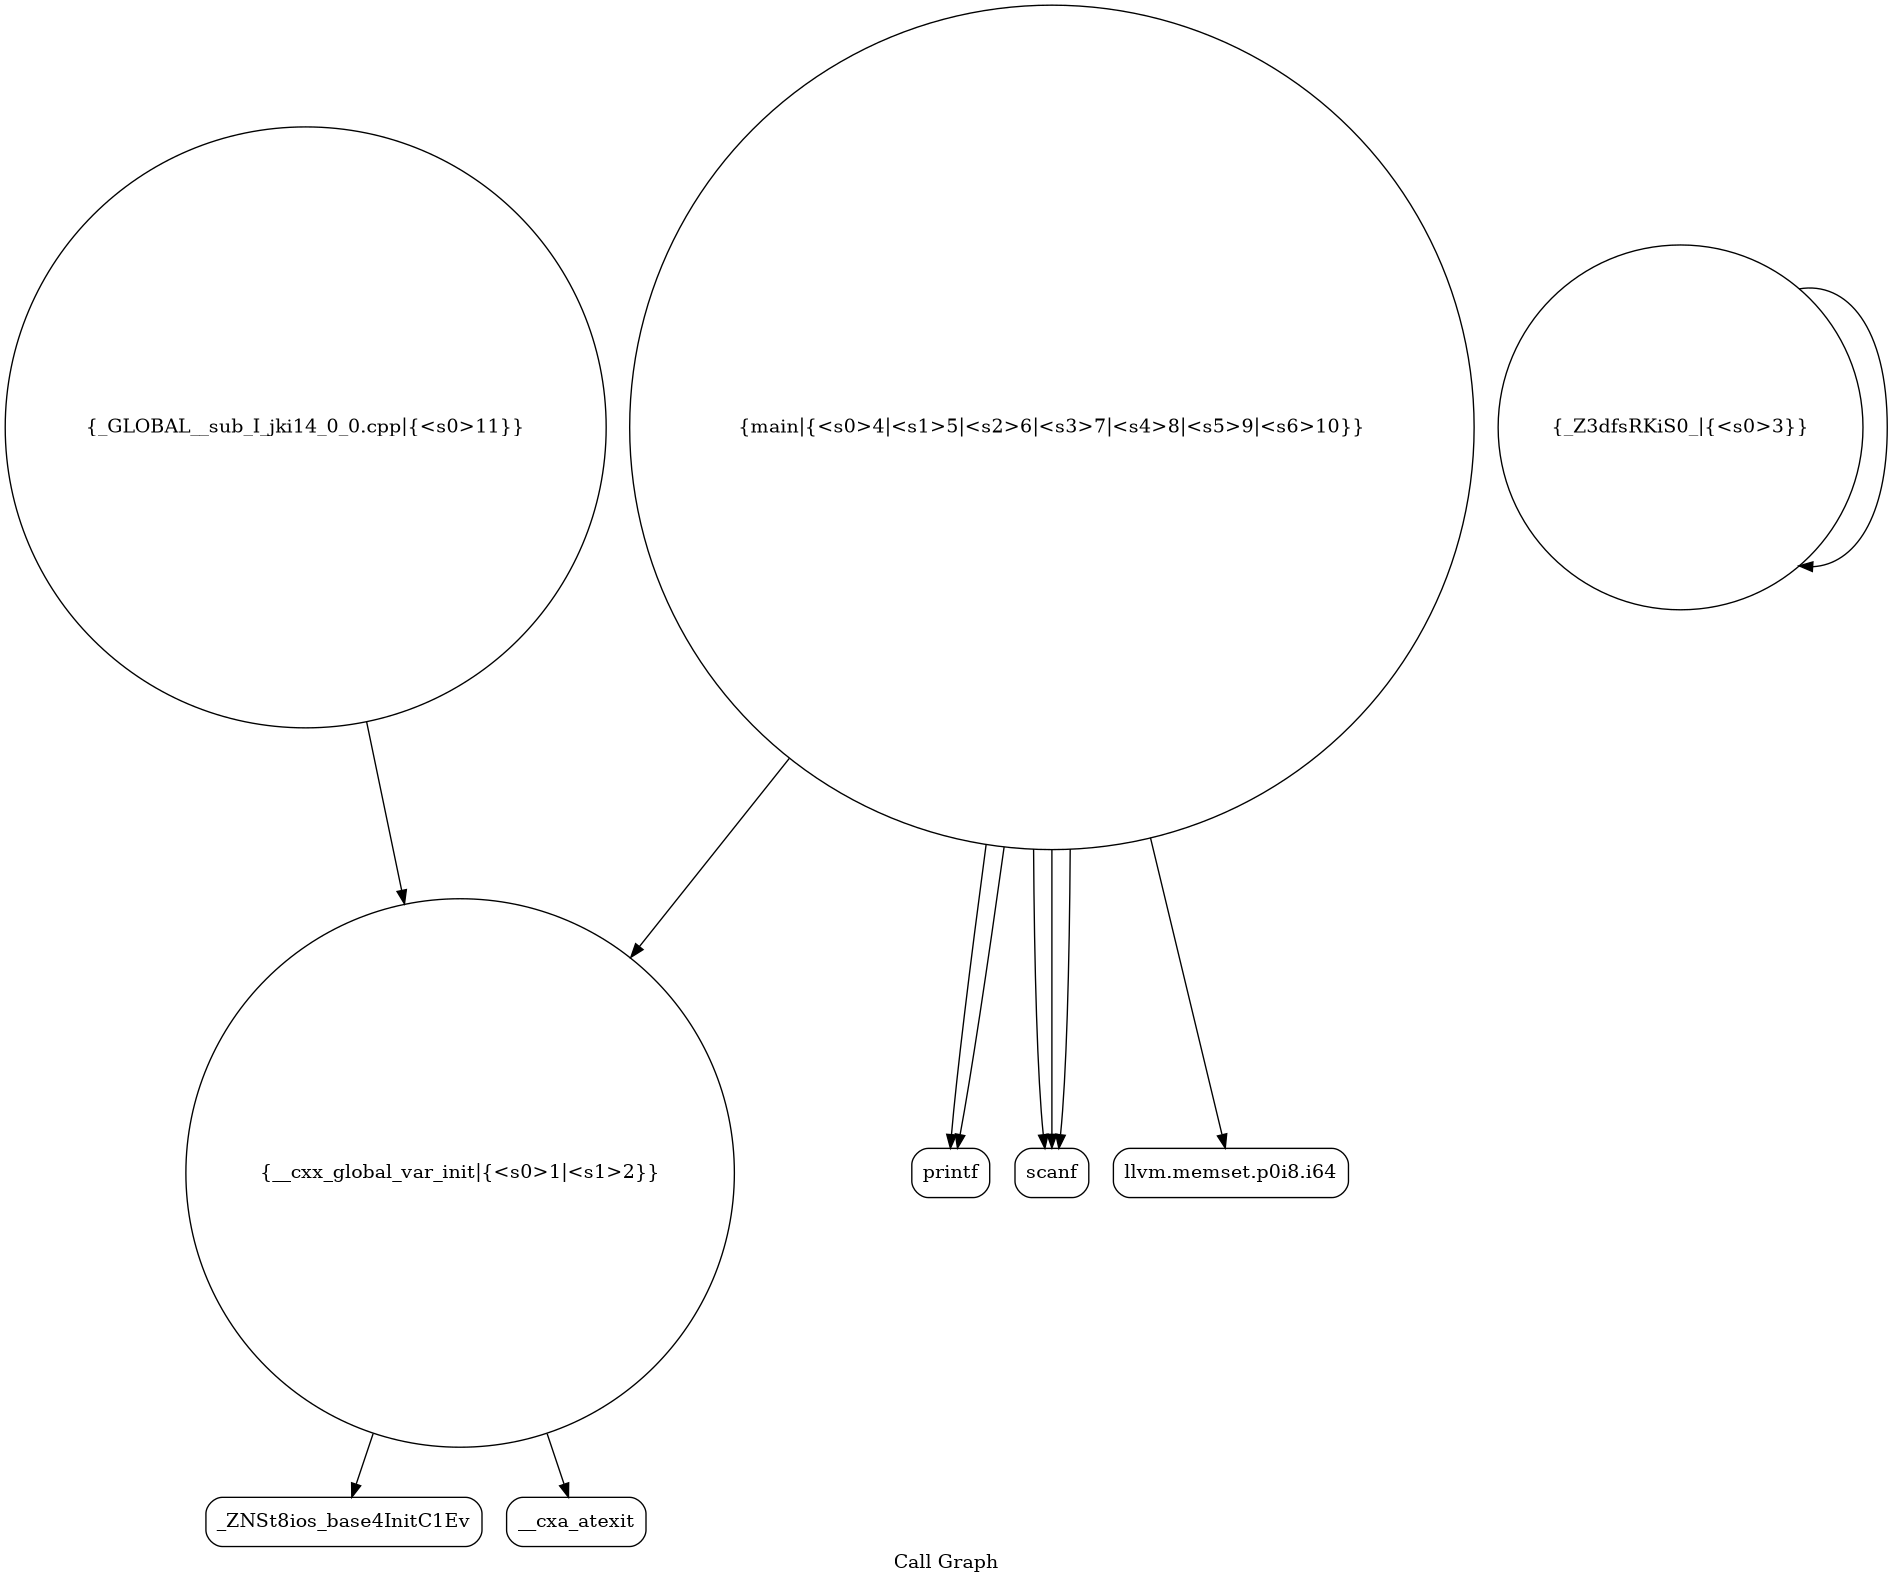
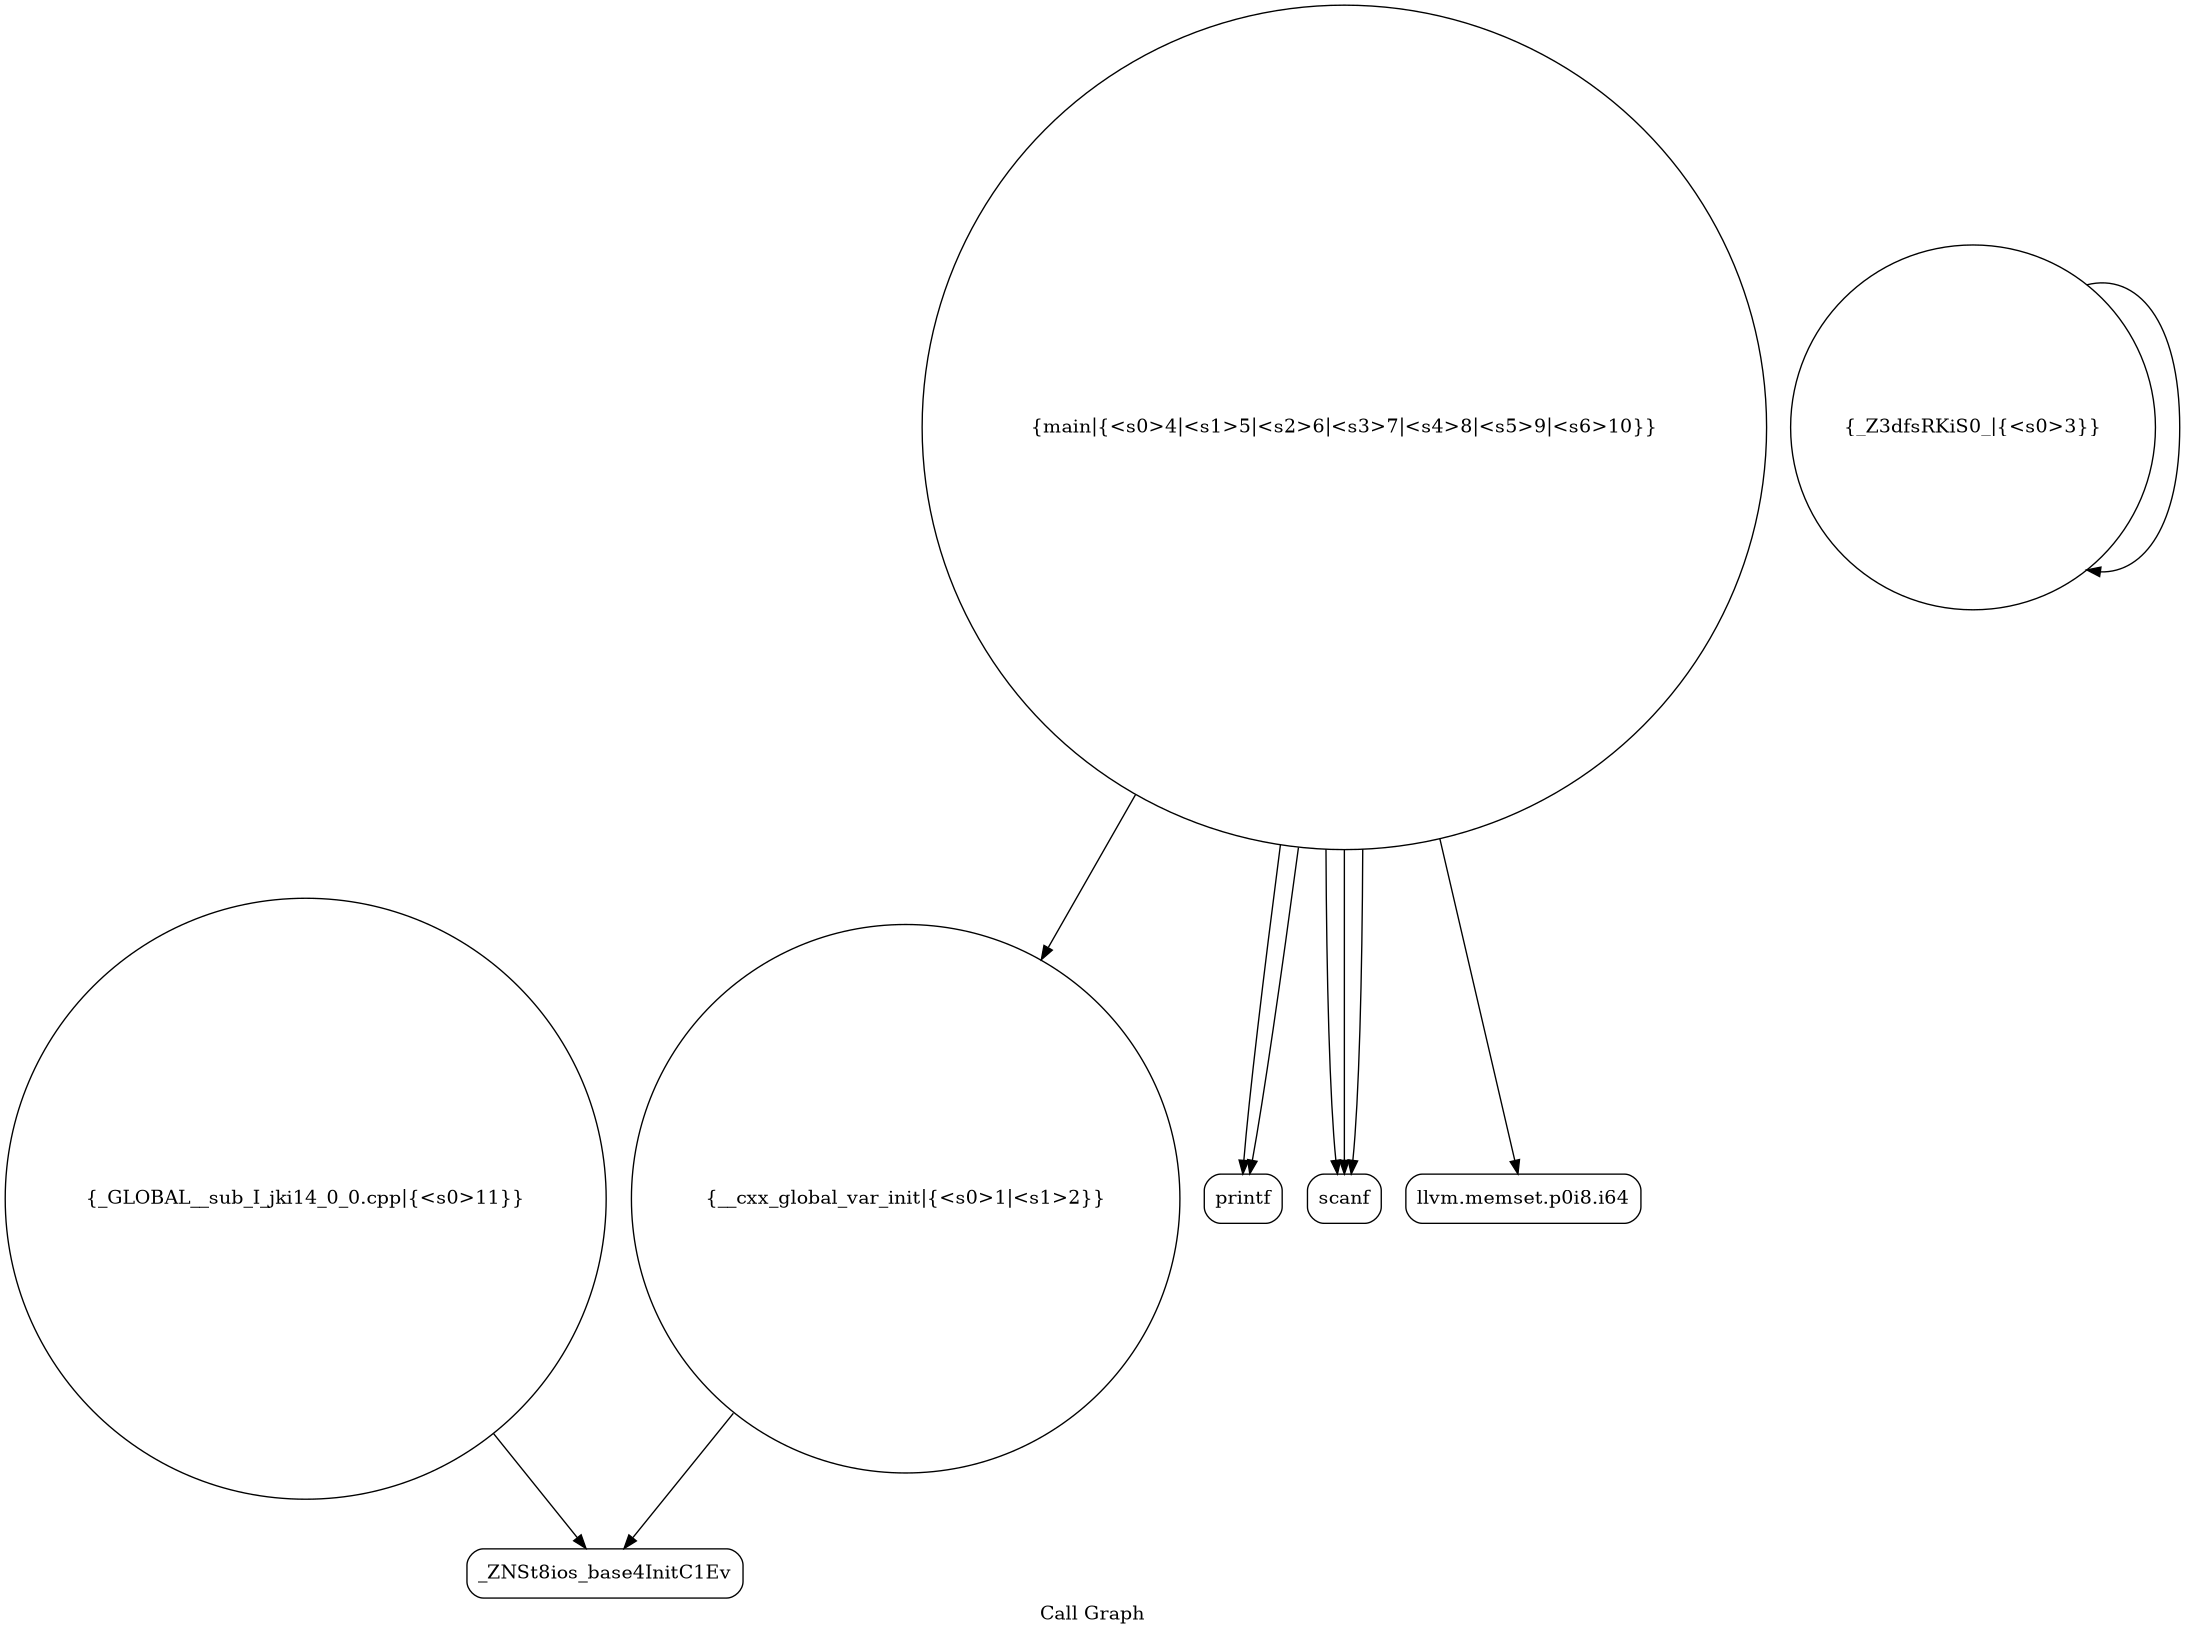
edge "{_GLOBAL__sub_I_jki14_0_0.cpp|{<s0>11}}" -> "{__cxx_global_var_init|{<s0>1|<s1>2}}": now "{_GLOBAL__sub_I_jki14_0_0.cpp|{<s0>11}}" -> "_ZNSt8ios_base4InitC1Ev"
node "__cxa_atexit": removed
